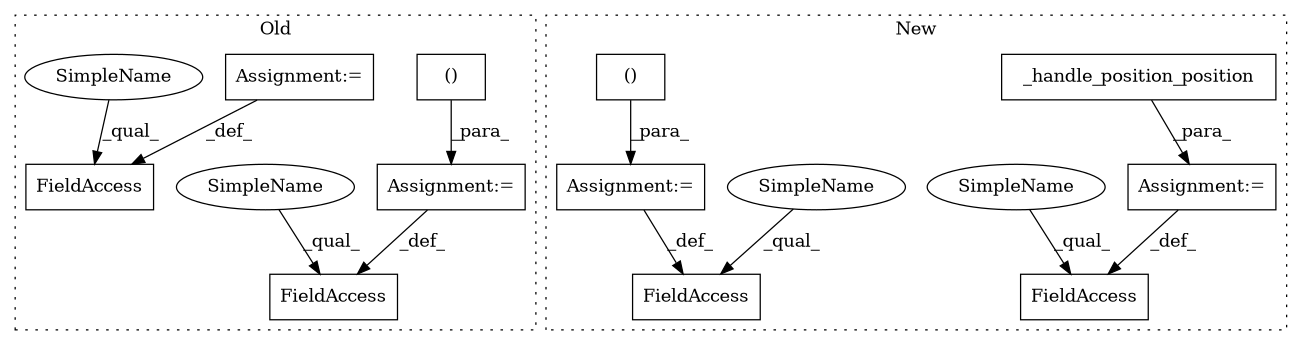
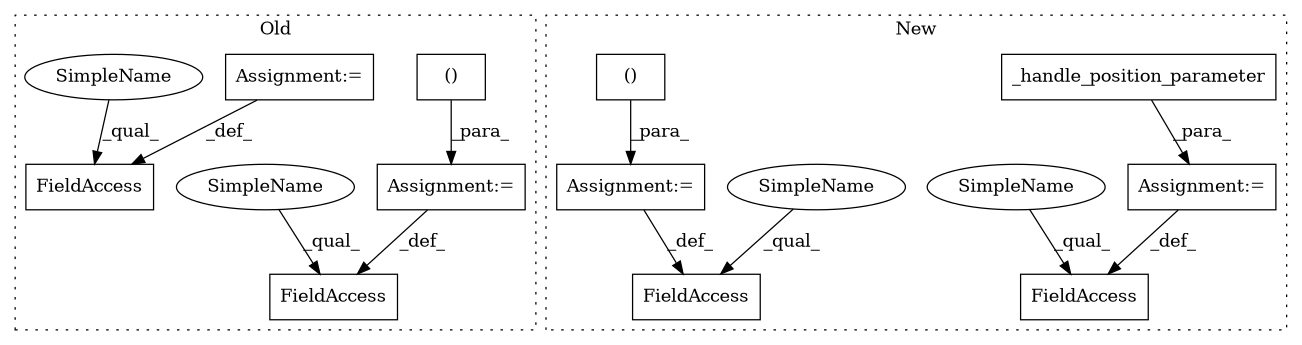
node "_handle_position_position": label "_handle_position_position" -> "_handle_position_parameter"
